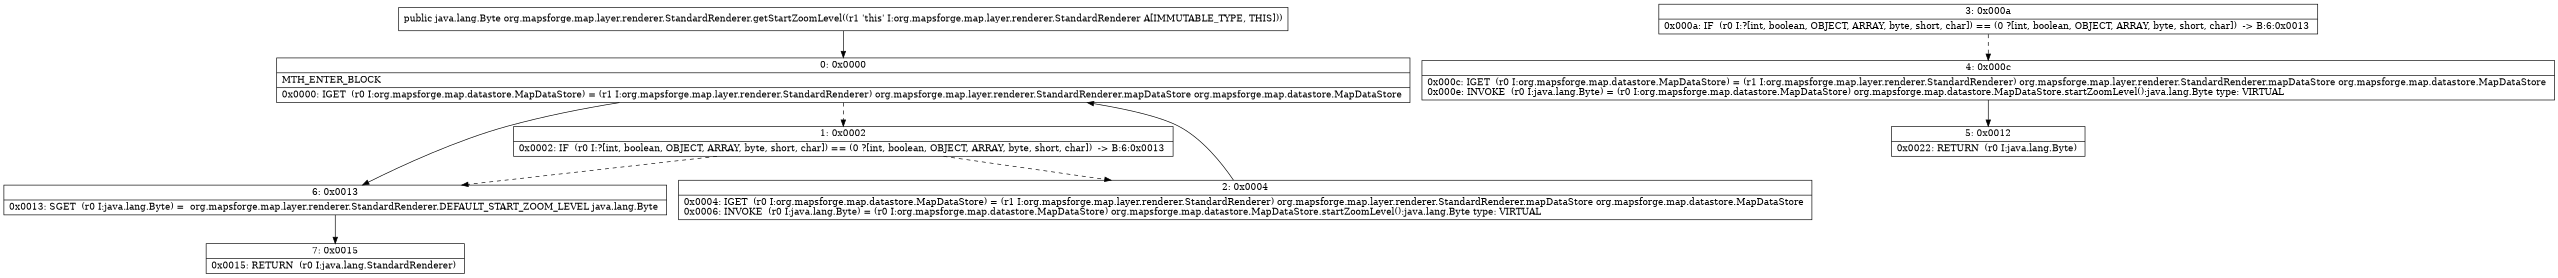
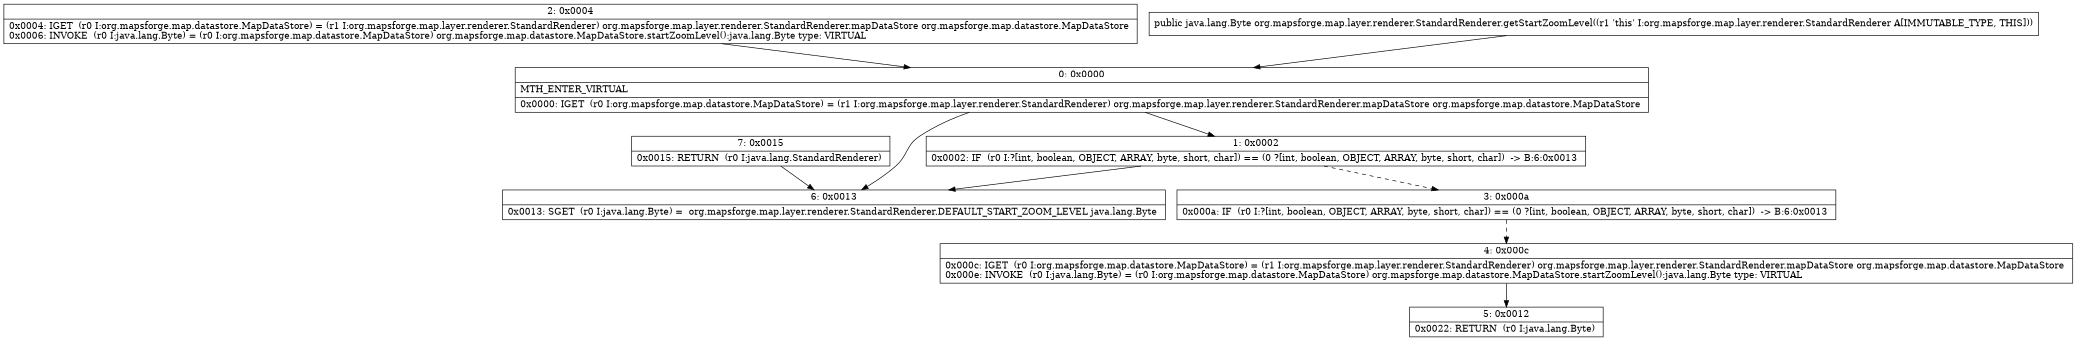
node "0: 0x0000": text "MTH_ENTER_BLOCK" -> "MTH_ENTER_VIRTUAL"
edge "0: 0x0000" -> "1: 0x0002": style dashed -> solid
edge "1: 0x0002" -> "2: 0x0004": now "1: 0x0002" -> "3: 0x000a"
edge "1: 0x0002" -> "6: 0x0013": style dashed -> solid
edge "6: 0x0013" -> "7: 0x0015": reversed
